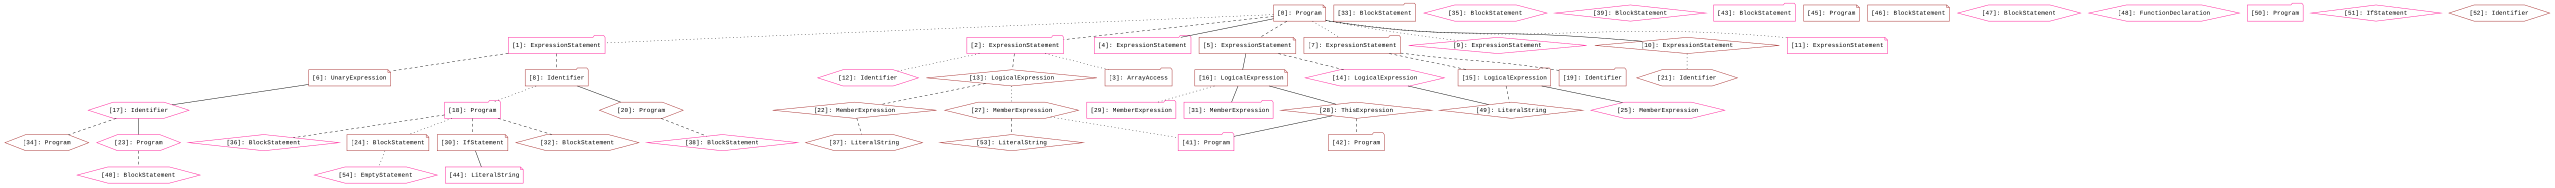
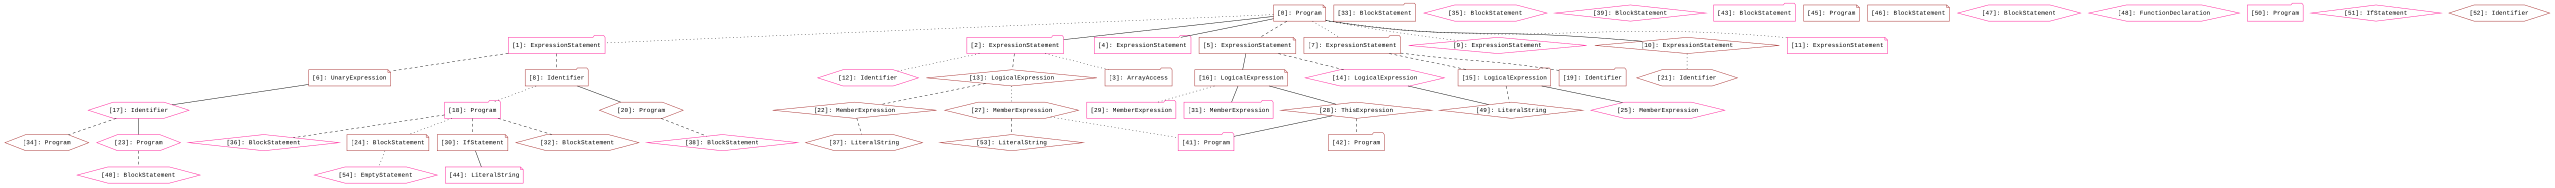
edge "[0]: Program" -- "[2]: ExpressionStatement": style dashed -> solid
